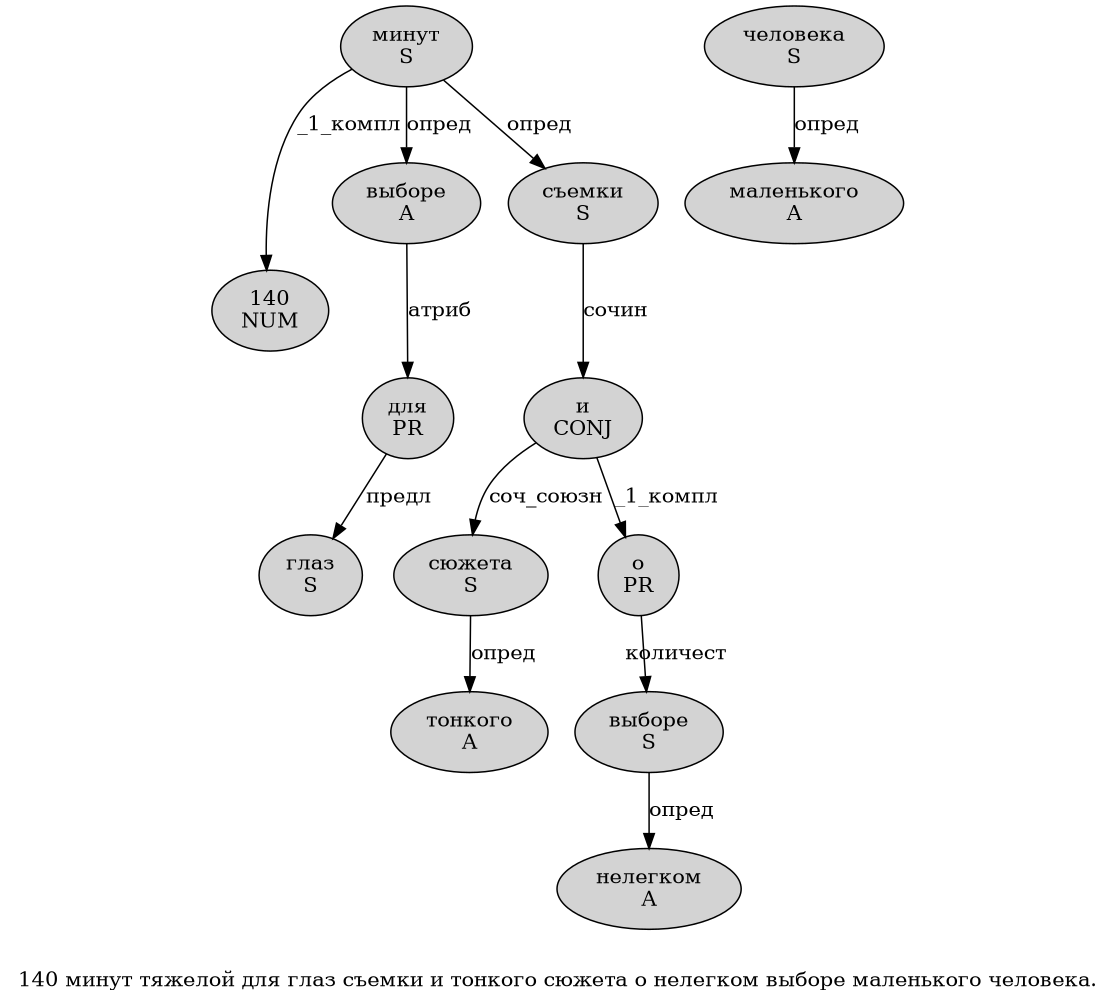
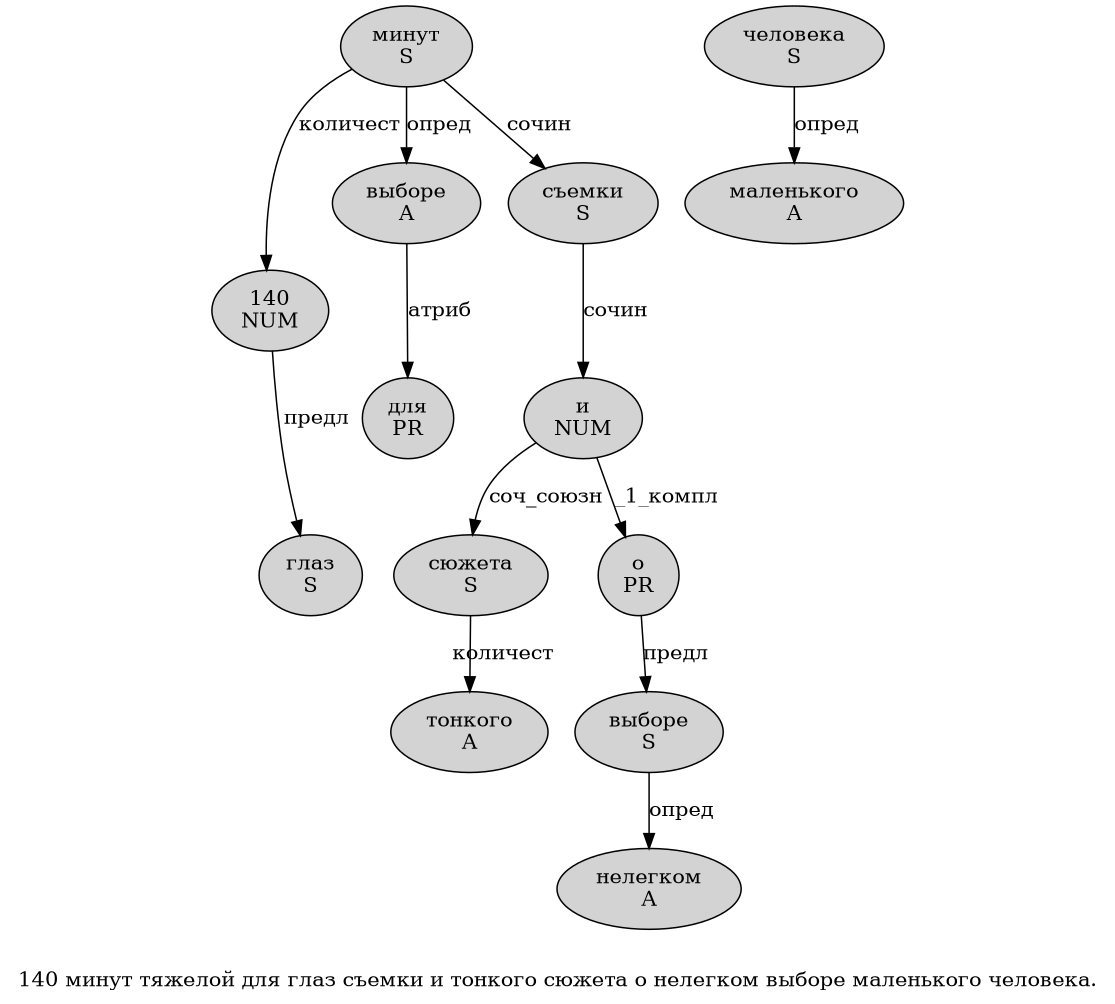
edge "минут S" -> "140 NUM": label "_1_компл" -> "количест"
edge "минут S" -> "съемки S": label "опред" -> "сочин"
node "и CONJ": label "и CONJ" -> "и NUM"
edge "для PR" -> "глаз S": now "140 NUM" -> "глаз S"
edge "сюжета S" -> "тонкого A": label "опред" -> "количест"
edge "о PR" -> "выборе S": label "количест" -> "предл"
